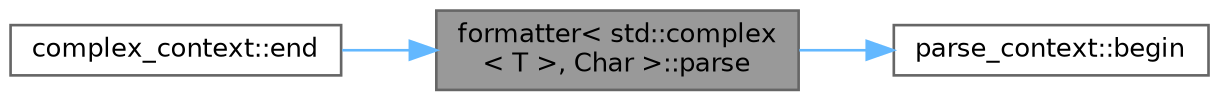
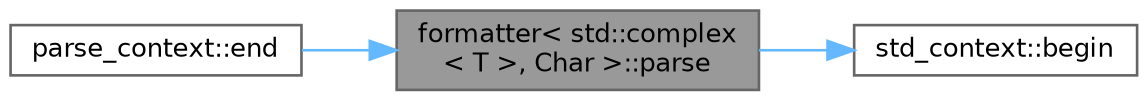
node "complex_context::end": label "complex_context::end" -> "parse_context::end"
node "parse_context::begin": label "parse_context::begin" -> "std_context::begin"
